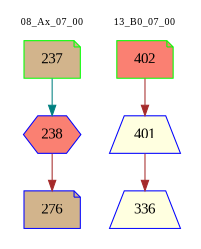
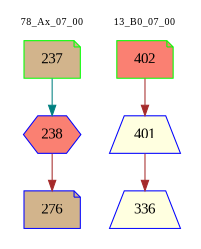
cluster "08_Ax_07_00": label "08_Ax_07_00" -> "78_Ax_07_00"
